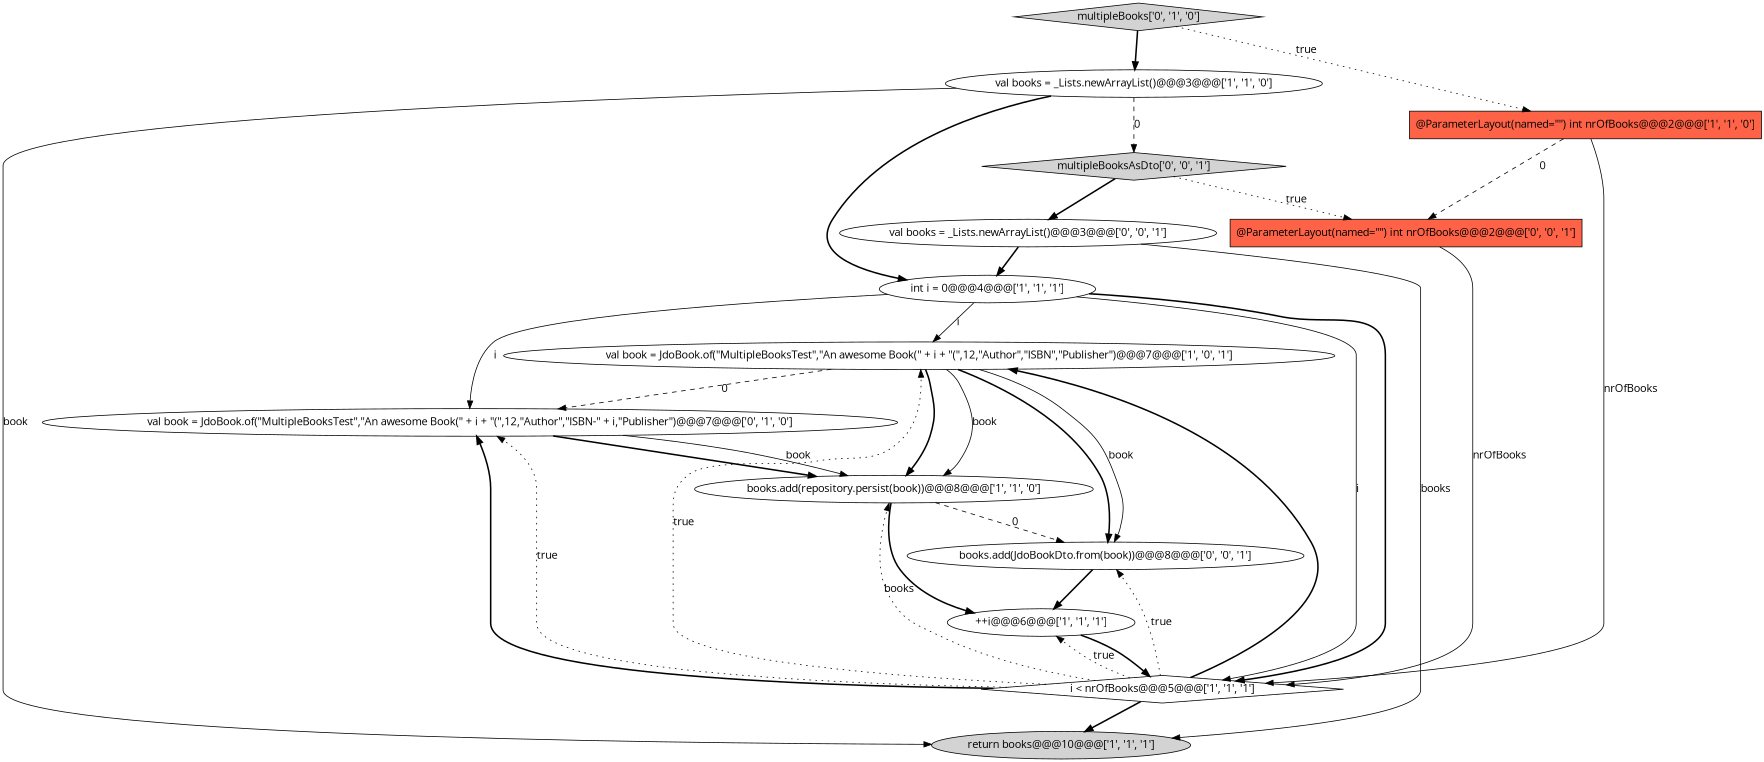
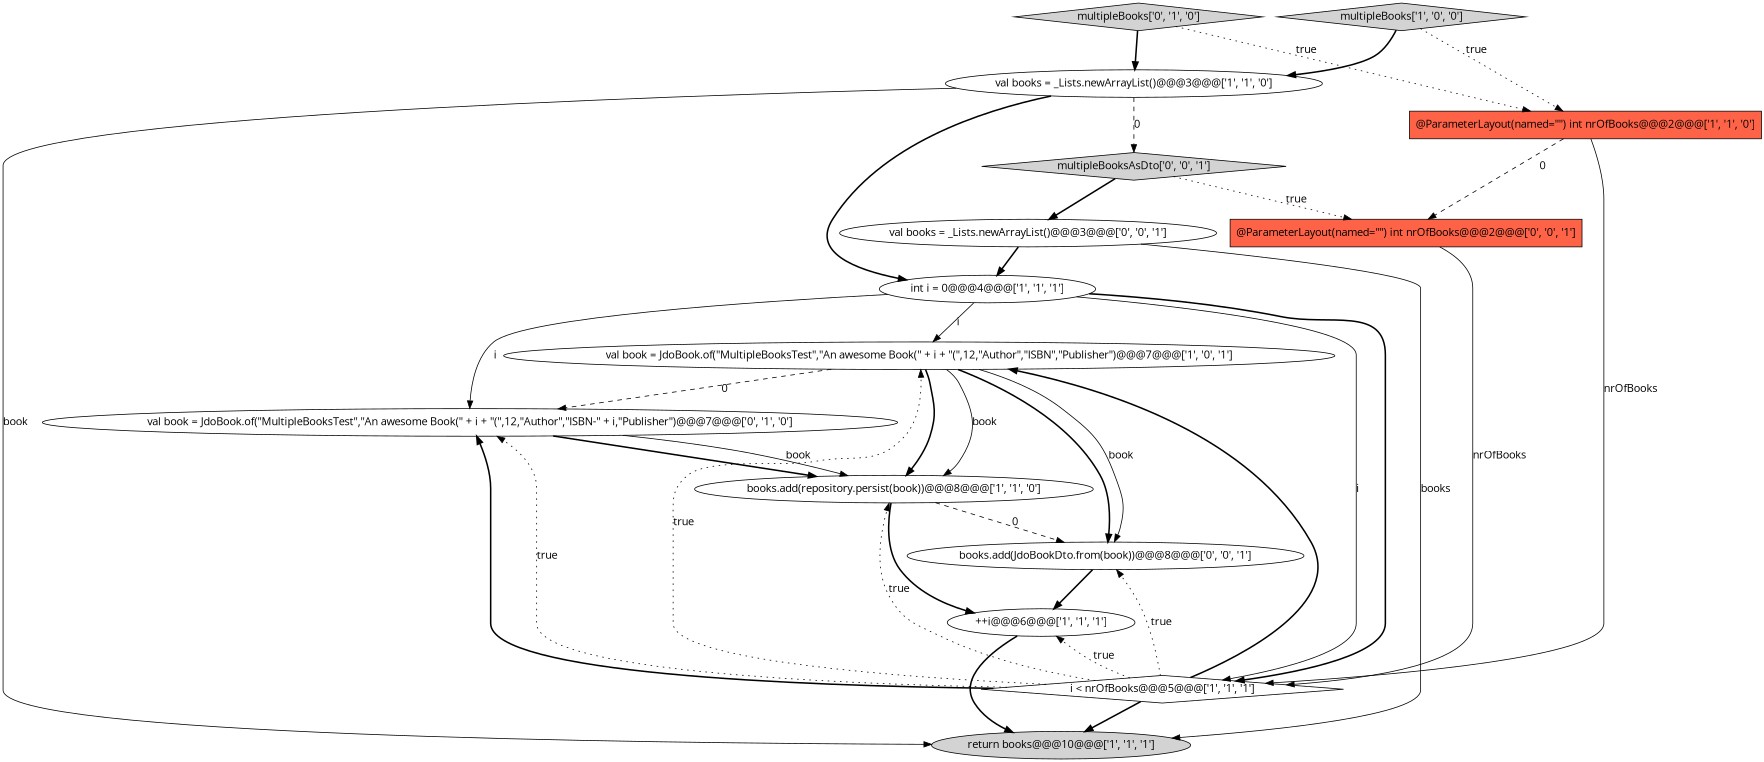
node "multipleBooks['1', '0', '0']": added
edge "i < nrOfBooks@@@5@@@['1', '1', '1']" -> "books.add(repository.persist(book))@@@8@@@['1', '1', '0']": label "books" -> "true"
edge "++i@@@6@@@['1', '1', '1']" -> "i < nrOfBooks@@@5@@@['1', '1', '1']": now "++i@@@6@@@['1', '1', '1']" -> "return books@@@10@@@['1', '1', '1']"
